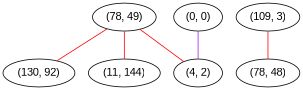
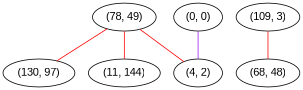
node "(130, 92)": label "(130, 92)" -> "(130, 97)"
node "(78, 48)": label "(78, 48)" -> "(68, 48)"
